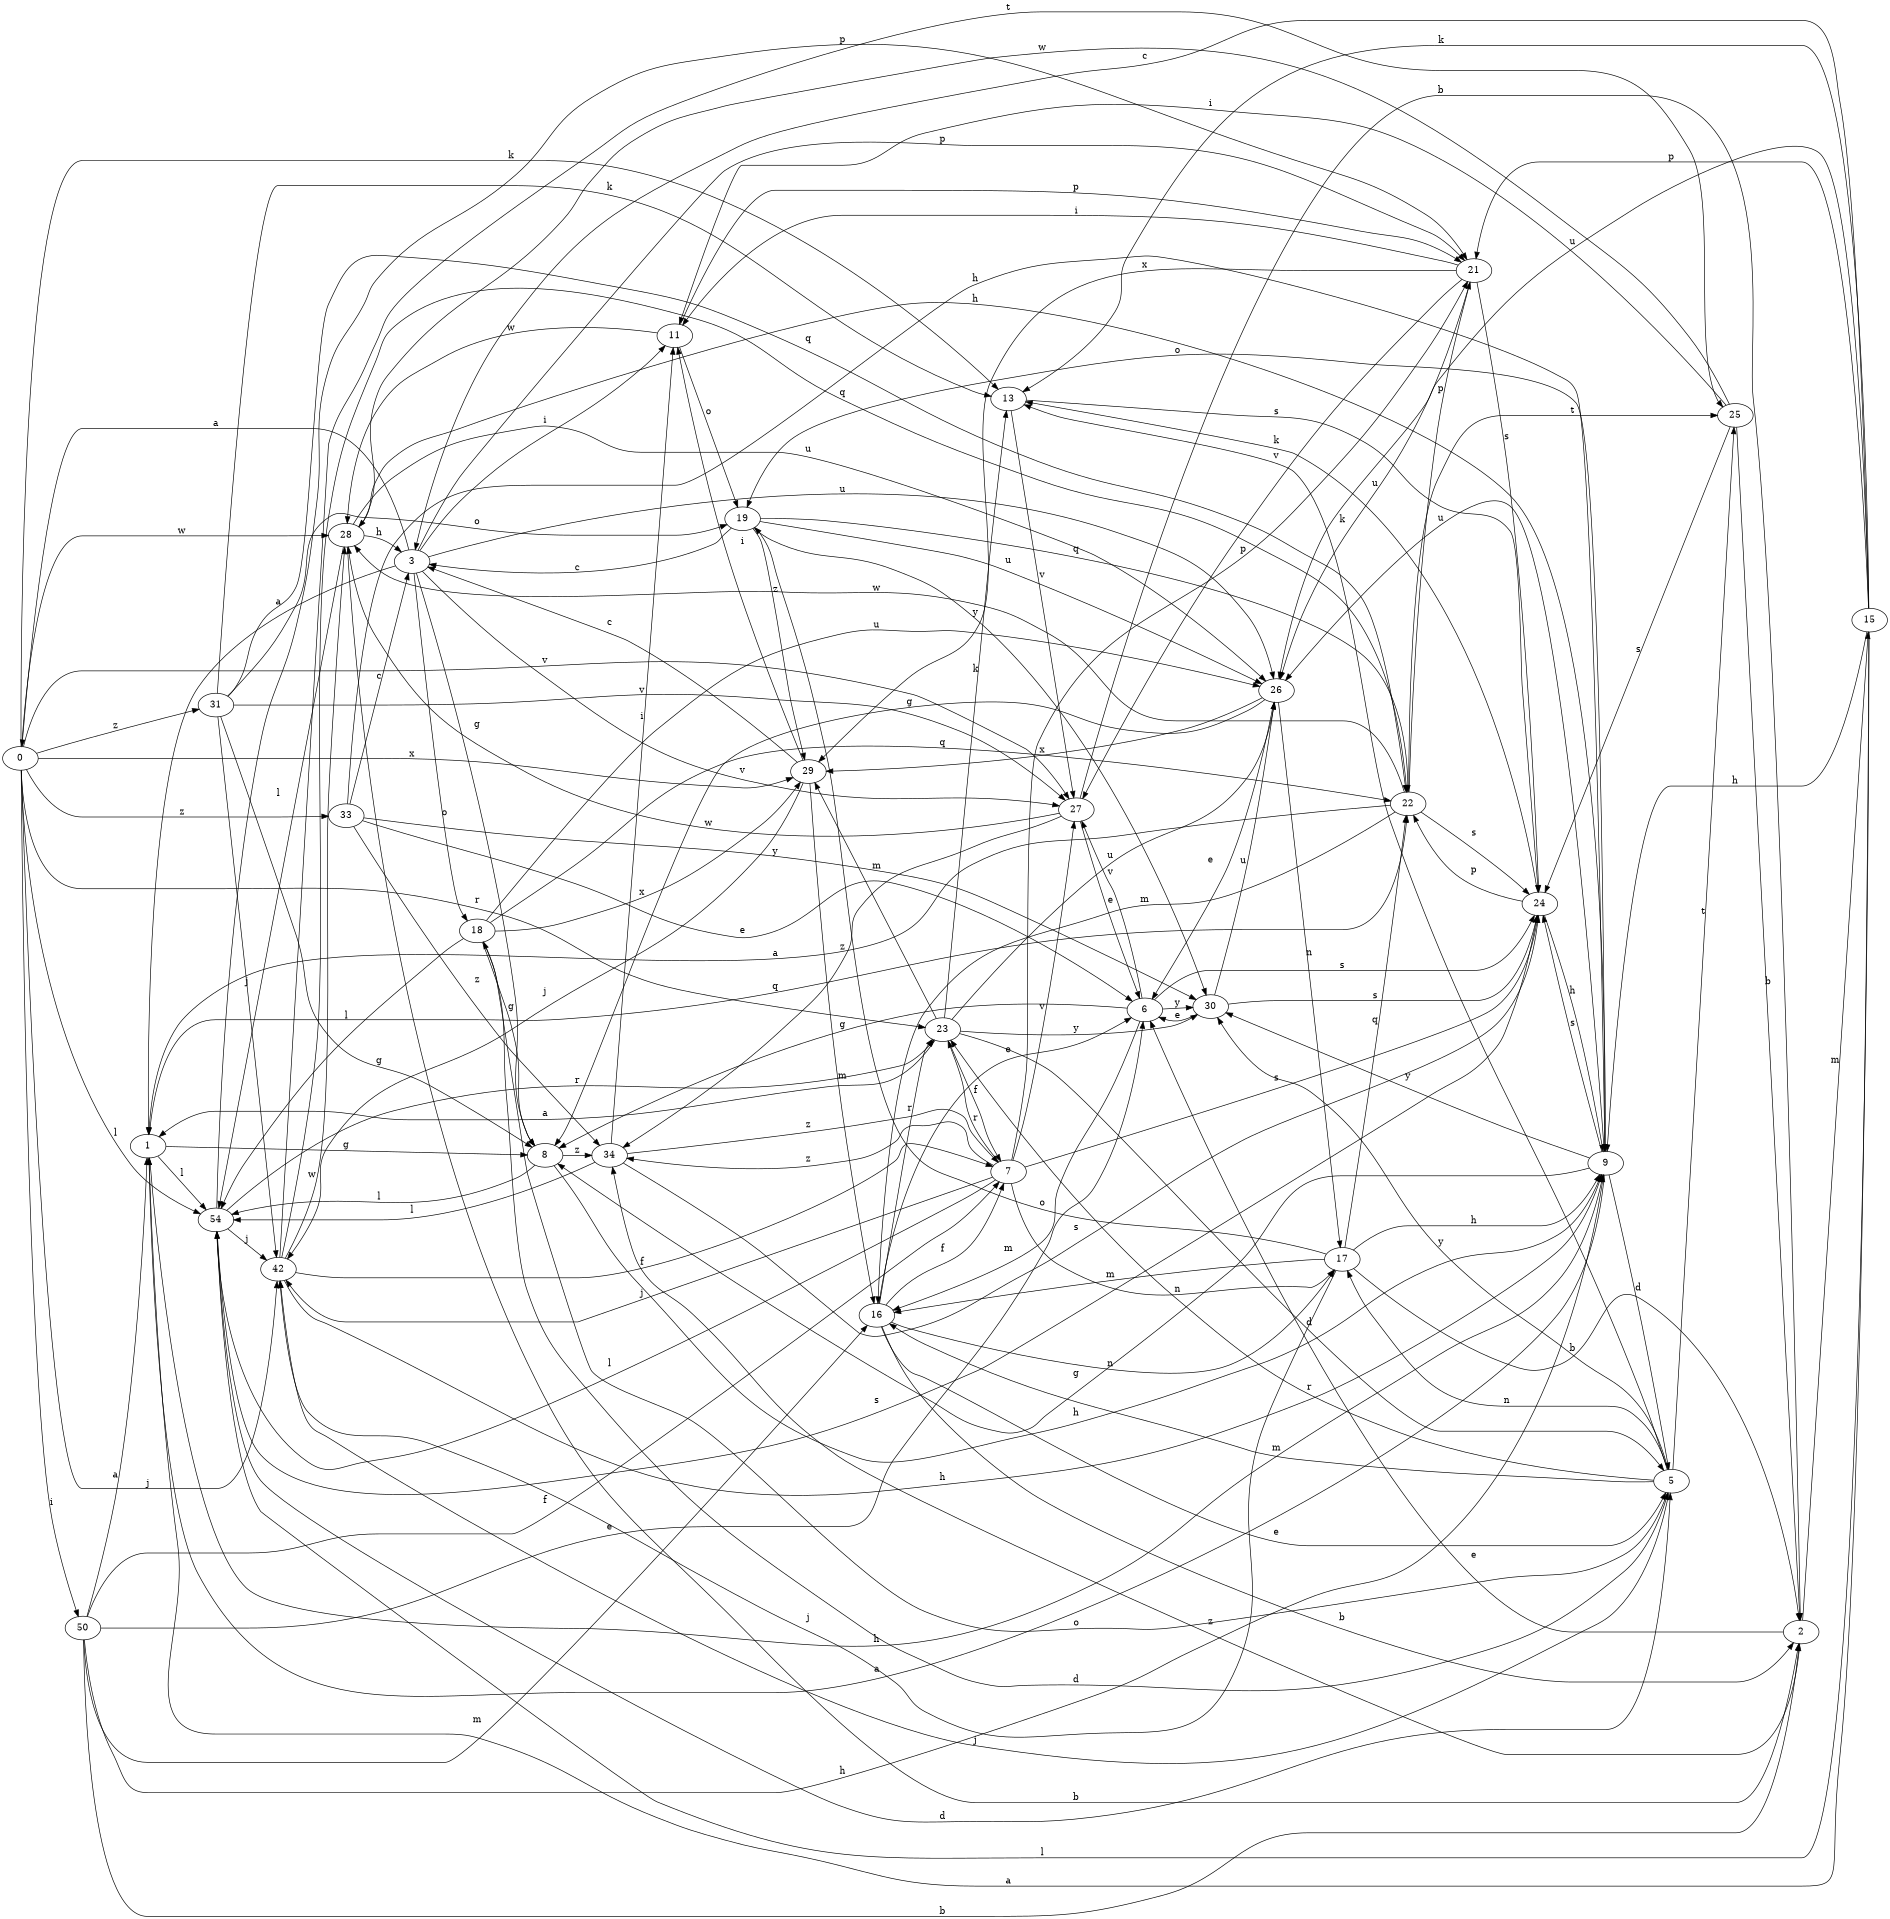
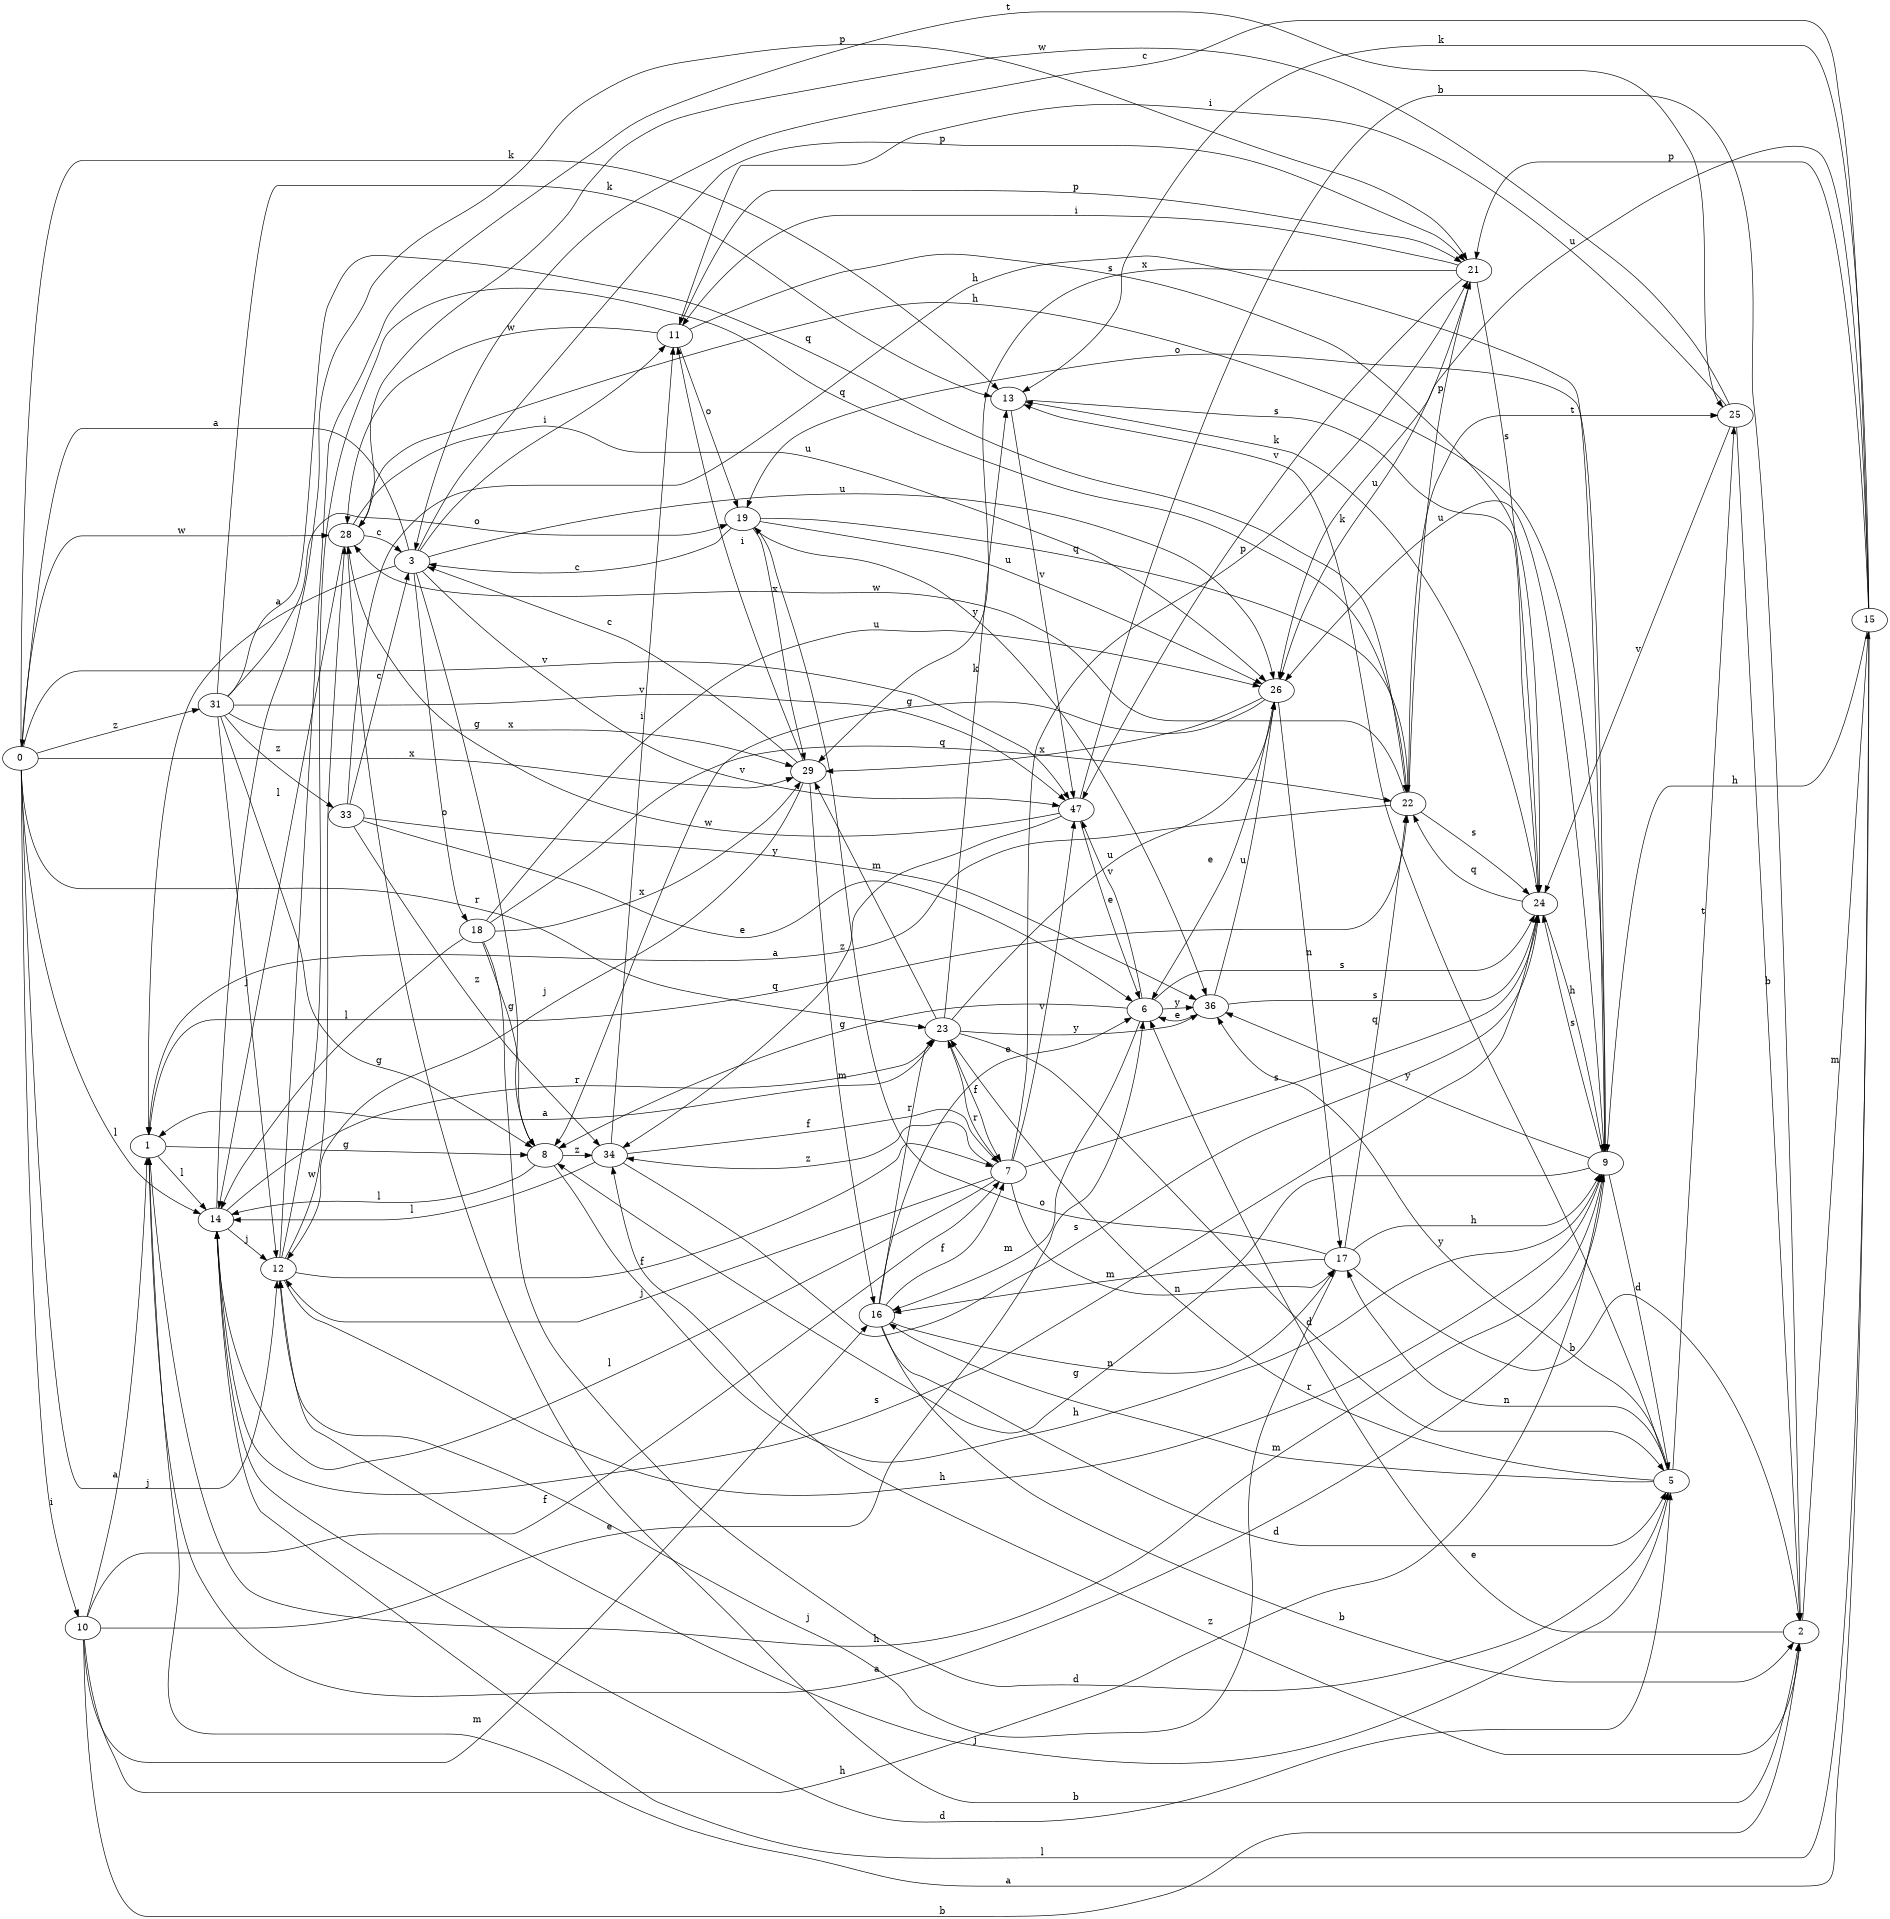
edge "11" -> "24": added, label "s"
edge "28" -> "3": label "h" -> "c"
edge "19" -> "29": label "z" -> "x"
edge "25" -> "24": label "s" -> "v"
edge "31" -> "29": added, label "x"
node "27": label "27" -> "47"
edge "0" -> "33": now "31" -> "33"
edge "24" -> "22": label "p" -> "q"
edge "22" -> "16": removed, label "m"
node "30": label "30" -> "36"
edge "34" -> "7": label "z" -> "f"
node "54": label "54" -> "14"
node "42": label "42" -> "12"
edge "16" -> "5": label "e" -> "d"
edge "5" -> "18": removed, label "o"
node "50": label "50" -> "10"
